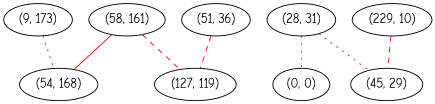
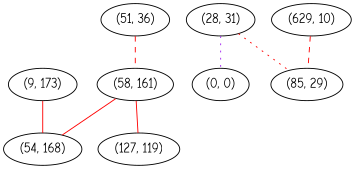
node "(229, 10)": label "(229, 10)" -> "(629, 10)"
edge "(9, 173)" -- "(54, 168)": style dotted -> solid
edge "(58, 161)" -- "(127, 119)": style dashed -> solid
edge "(51, 36)" -- "(127, 119)": now "(51, 36)" -- "(58, 161)"
node "(45, 29)": label "(45, 29)" -> "(85, 29)"
